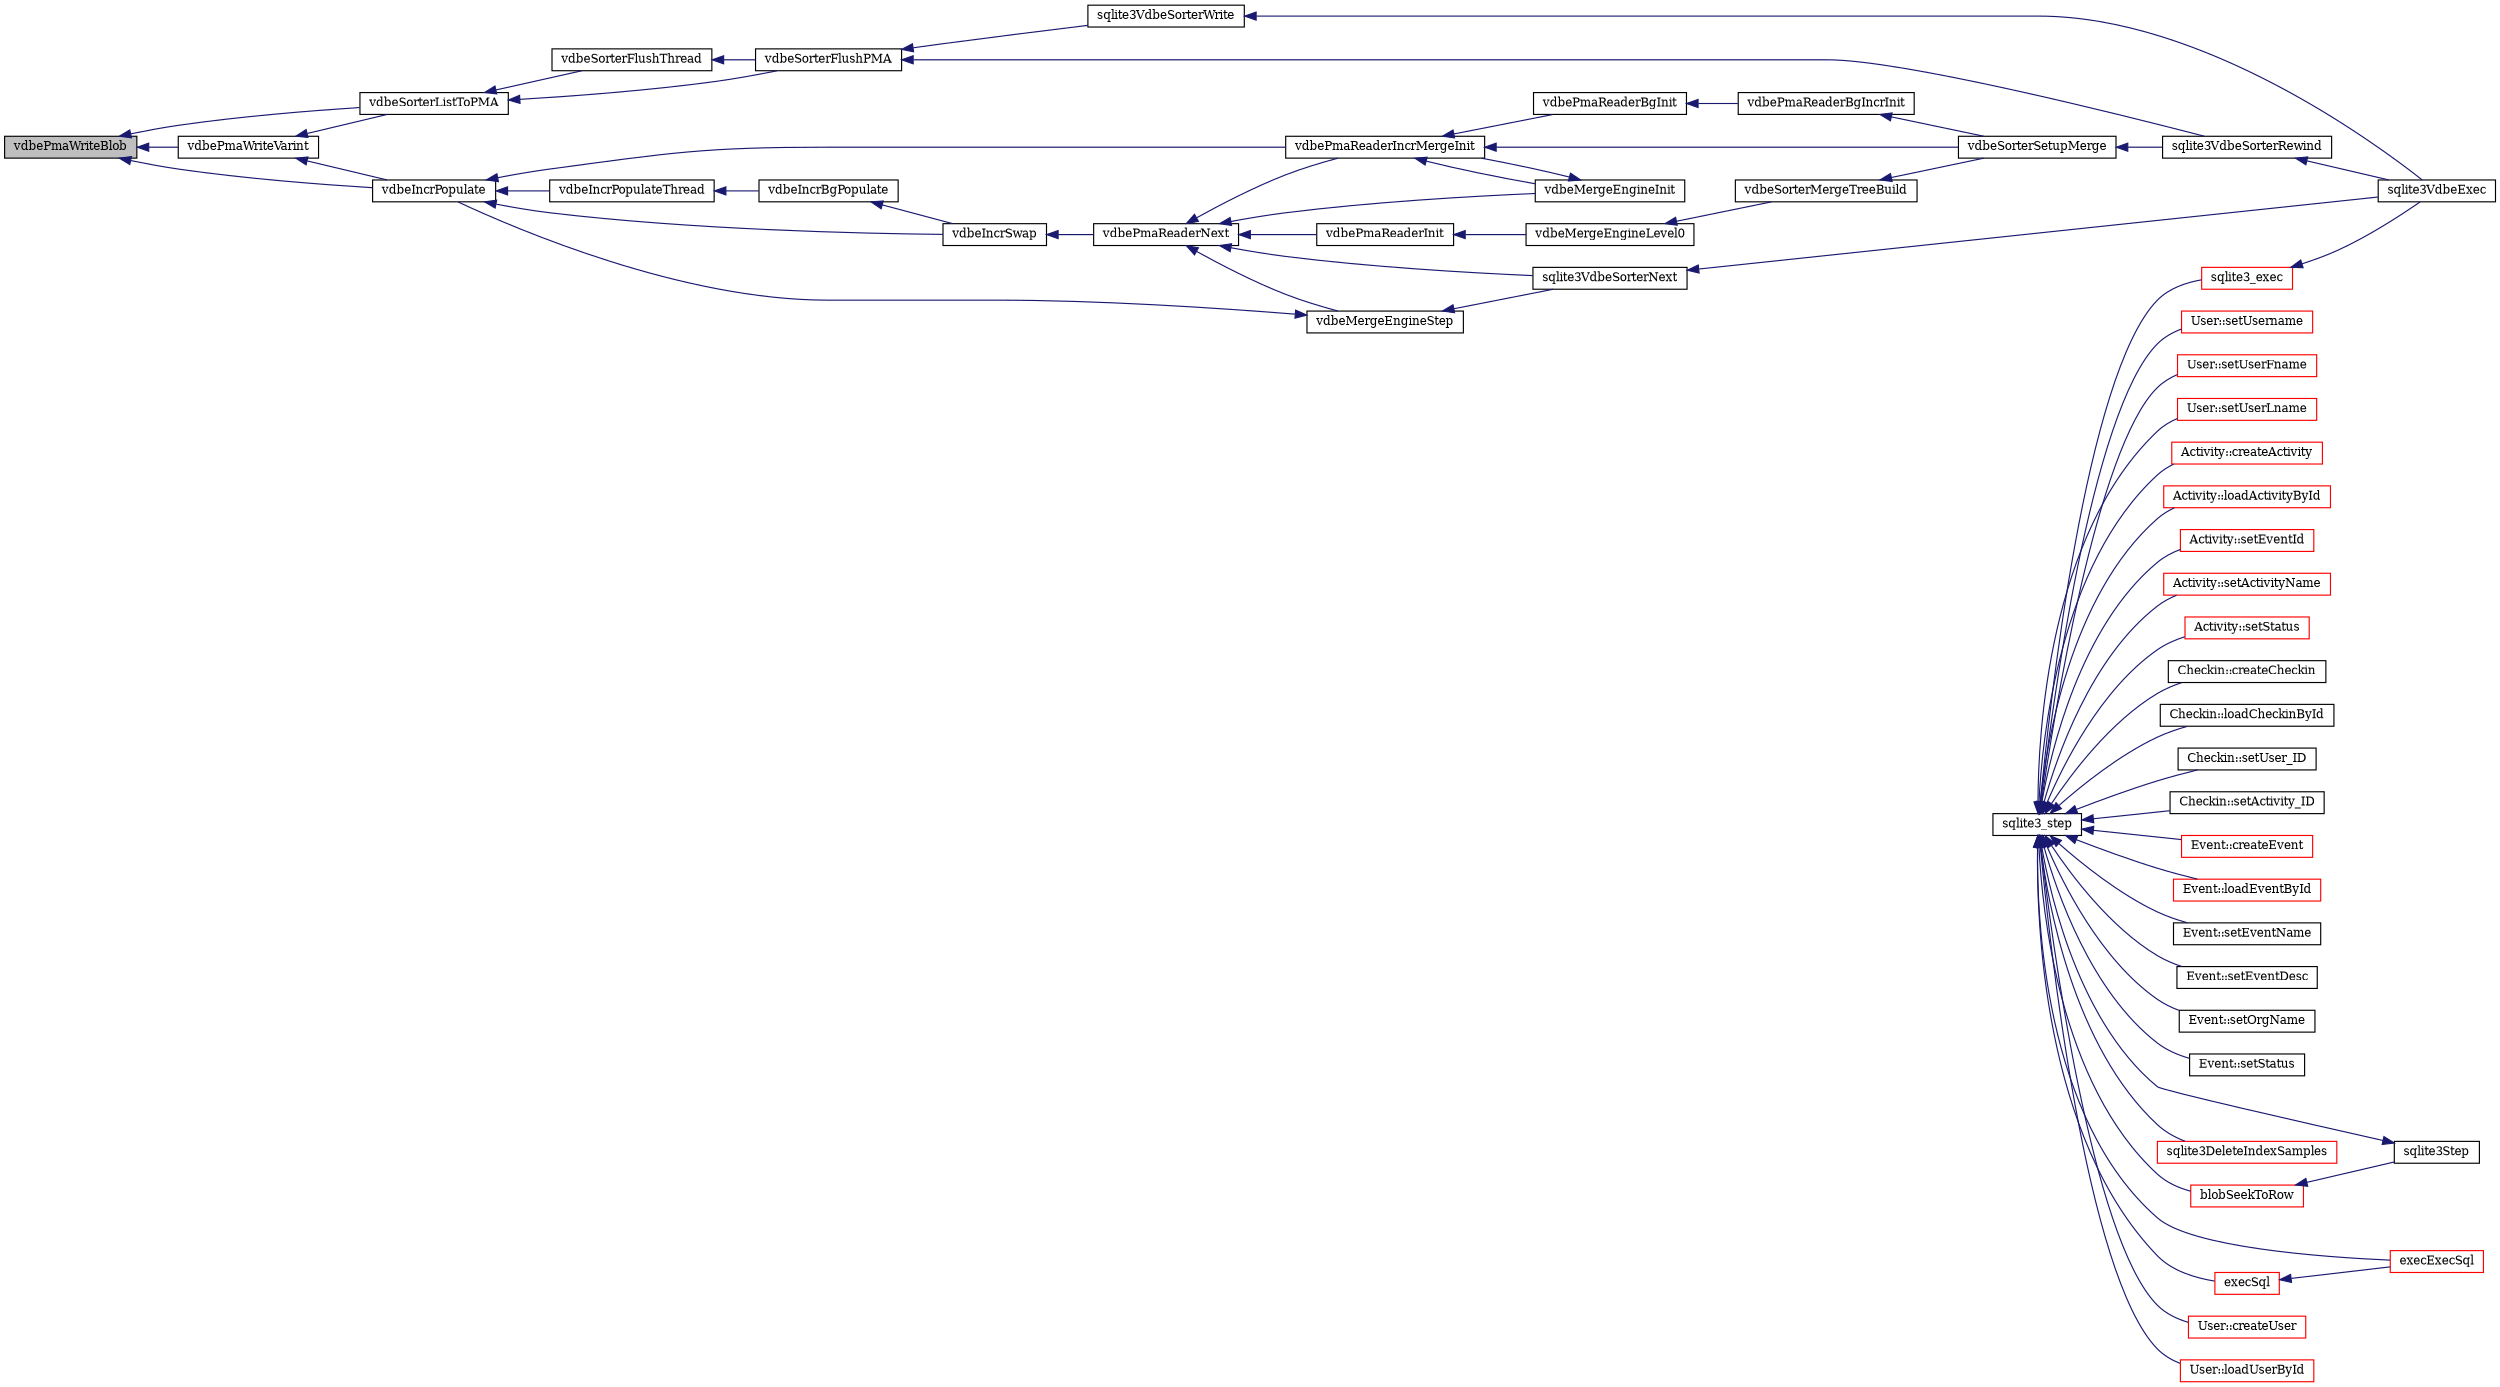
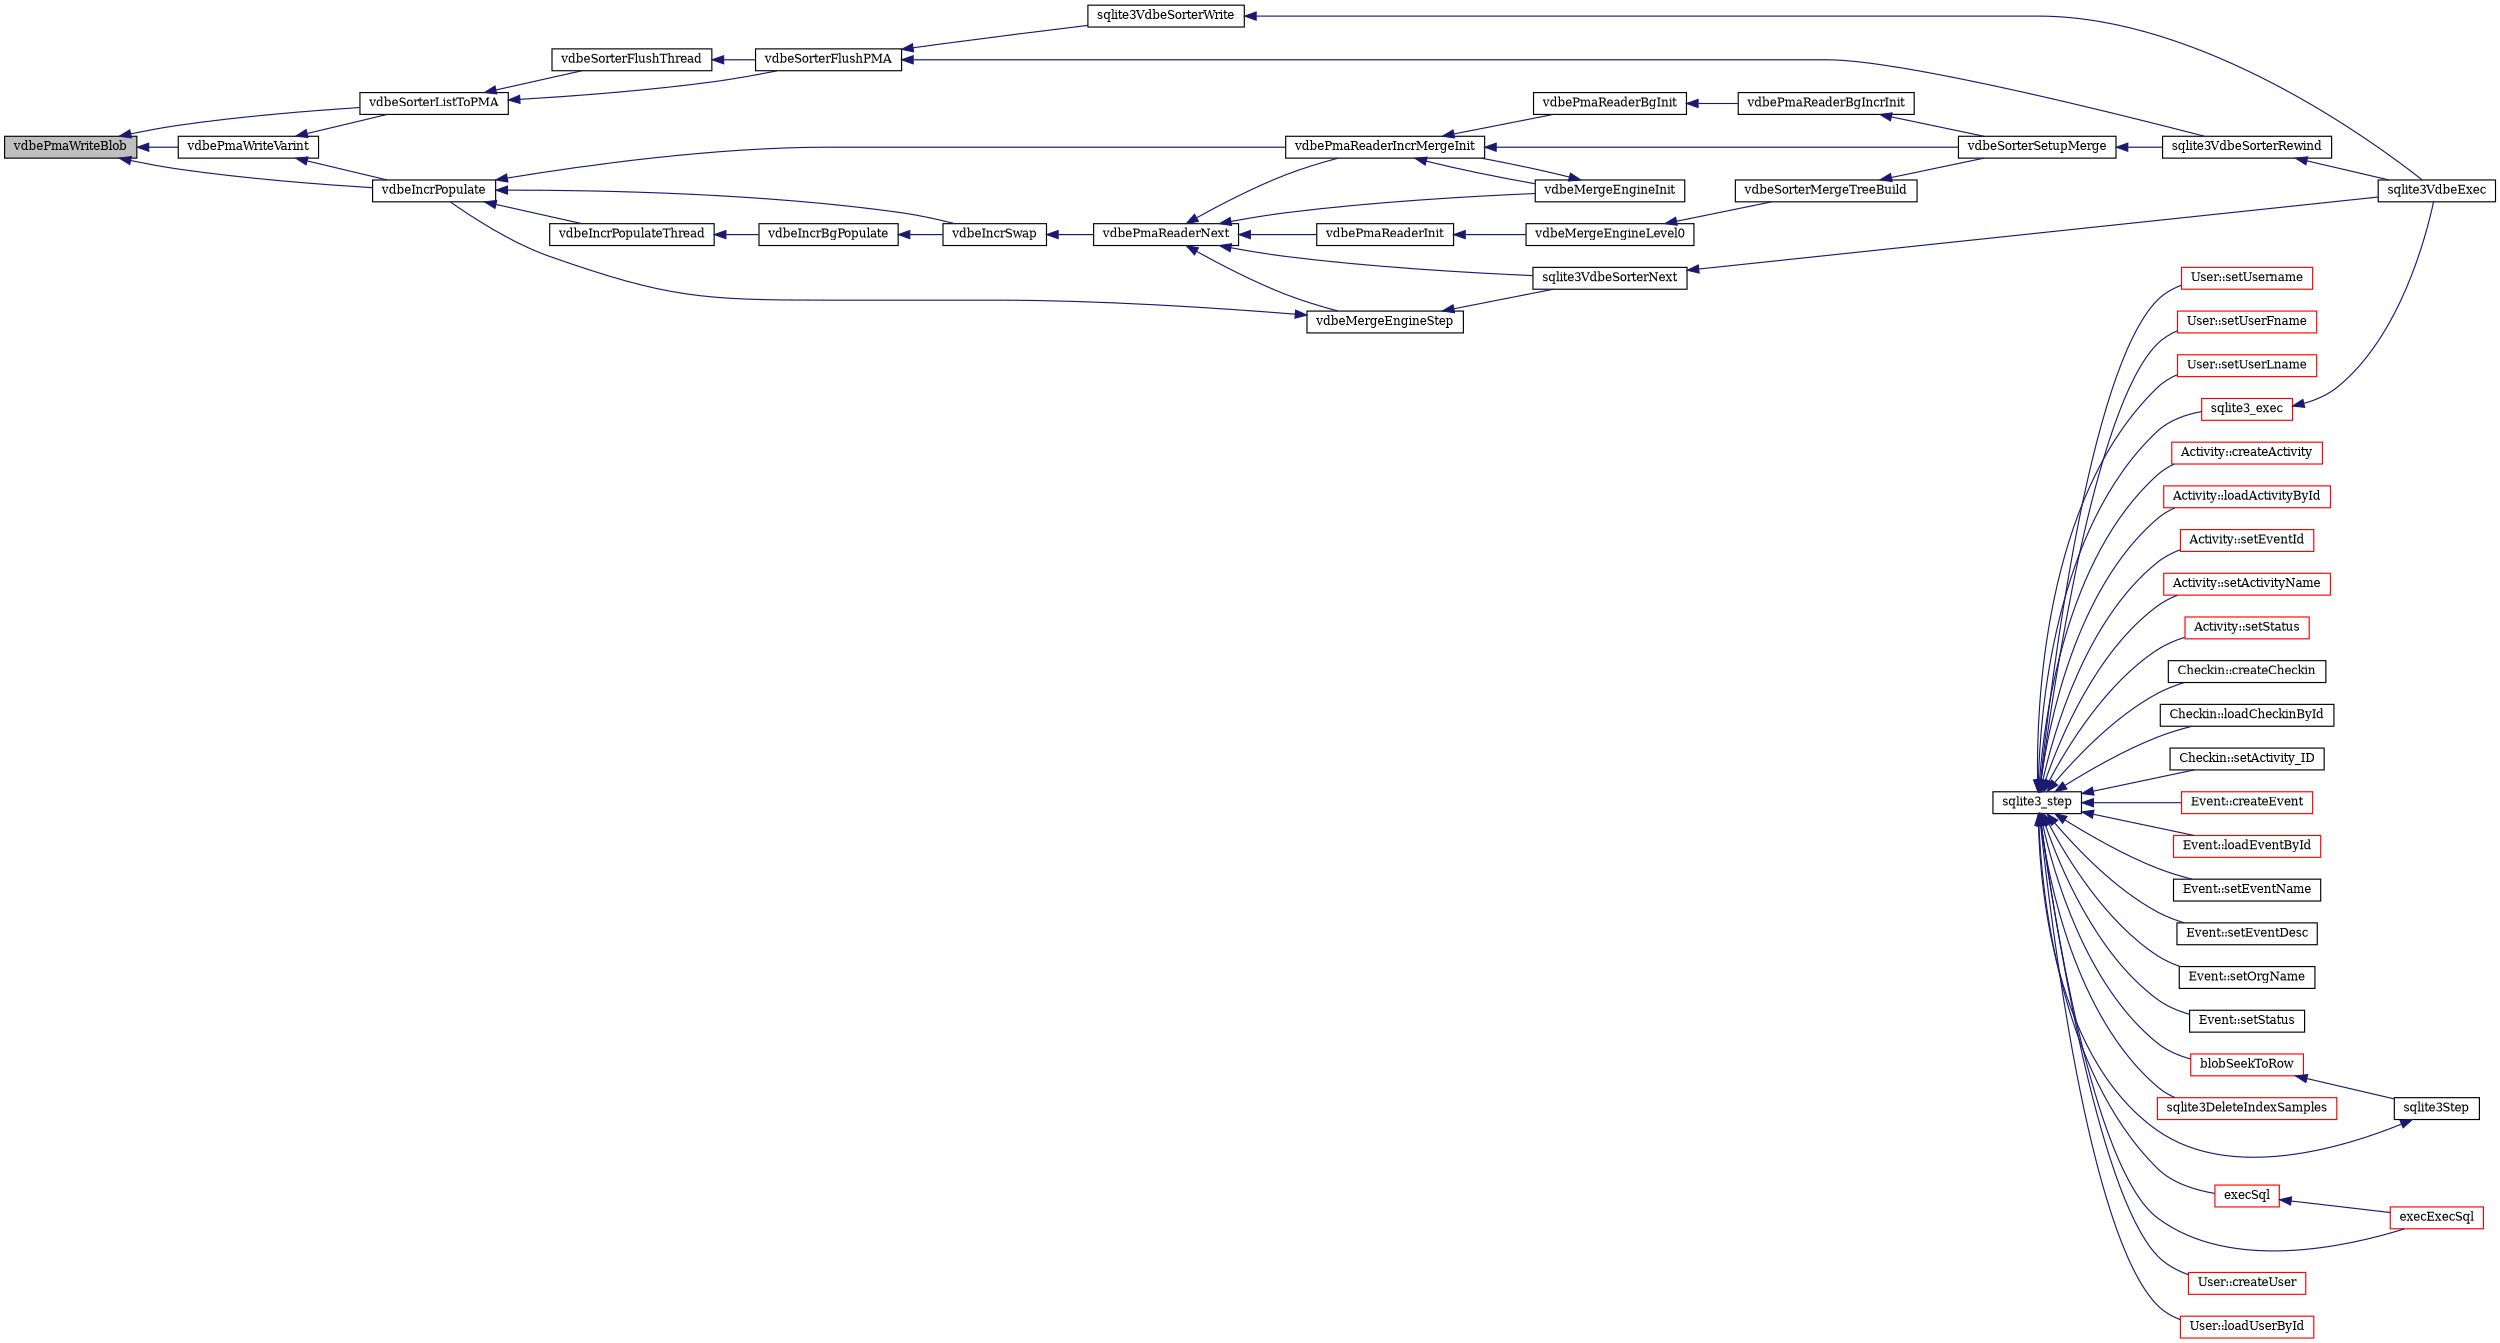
node "Checkin::setUser_ID": removed
